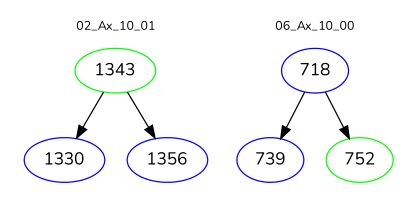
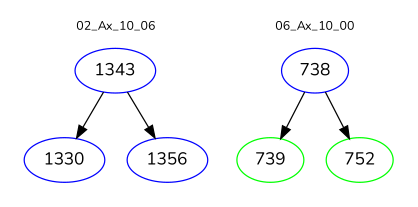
cluster "02_Ax_10_01": label "02_Ax_10_01" -> "02_Ax_10_06"
node "1343": color green -> blue
node "718": label "718" -> "738"
node "739": color blue -> green
